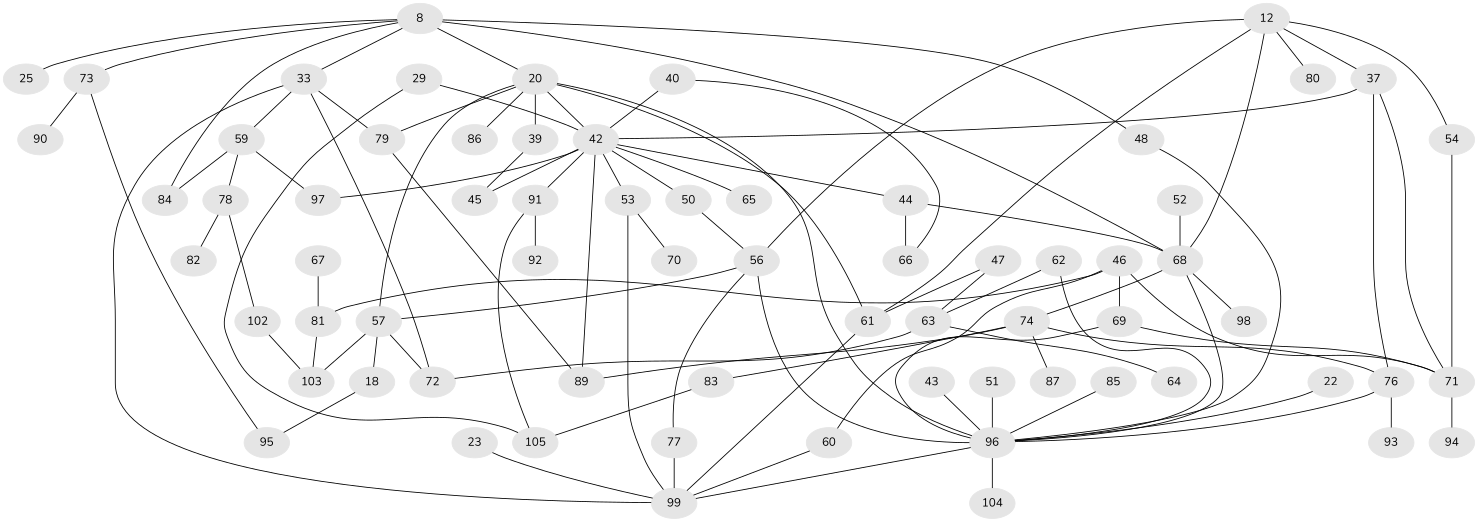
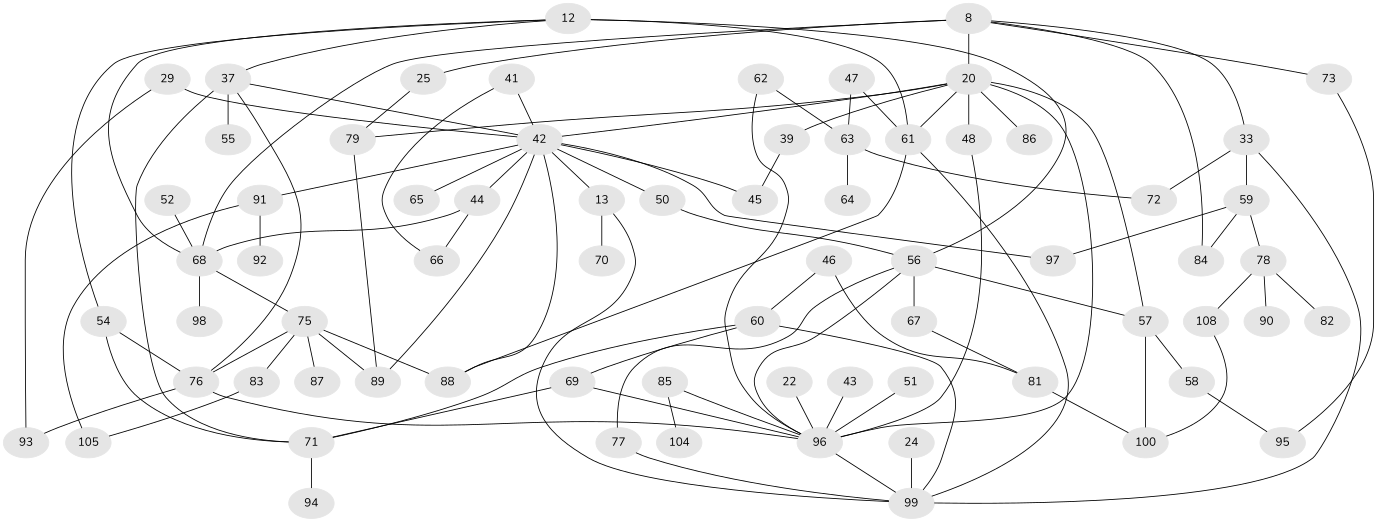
edge "8" -- "48": now "20" -- "48"
node "40": label "40" -> "41"
node "80": removed
edge "73" -- "90": now "78" -- "90"
edge "33" -- "79": now "25" -- "79"
node "55": added
node "53": label "53" -> "13"
edge "56" -- "67": added
edge "46" -- "69": now "60" -- "69"
node "102": label "102" -> "108"
node "74": label "74" -> "75"
edge "29" -- "105": now "29" -- "93"
edge "54" -- "76": added
edge "57" -- "72": removed
edge "46" -- "71": now "60" -- "71"
node "103": label "103" -> "100"
node "18": label "18" -> "58"
node "88": added
edge "68" -- "96": removed
node "23": label "23" -> "24"
edge "96" -- "104": now "85" -- "104"
